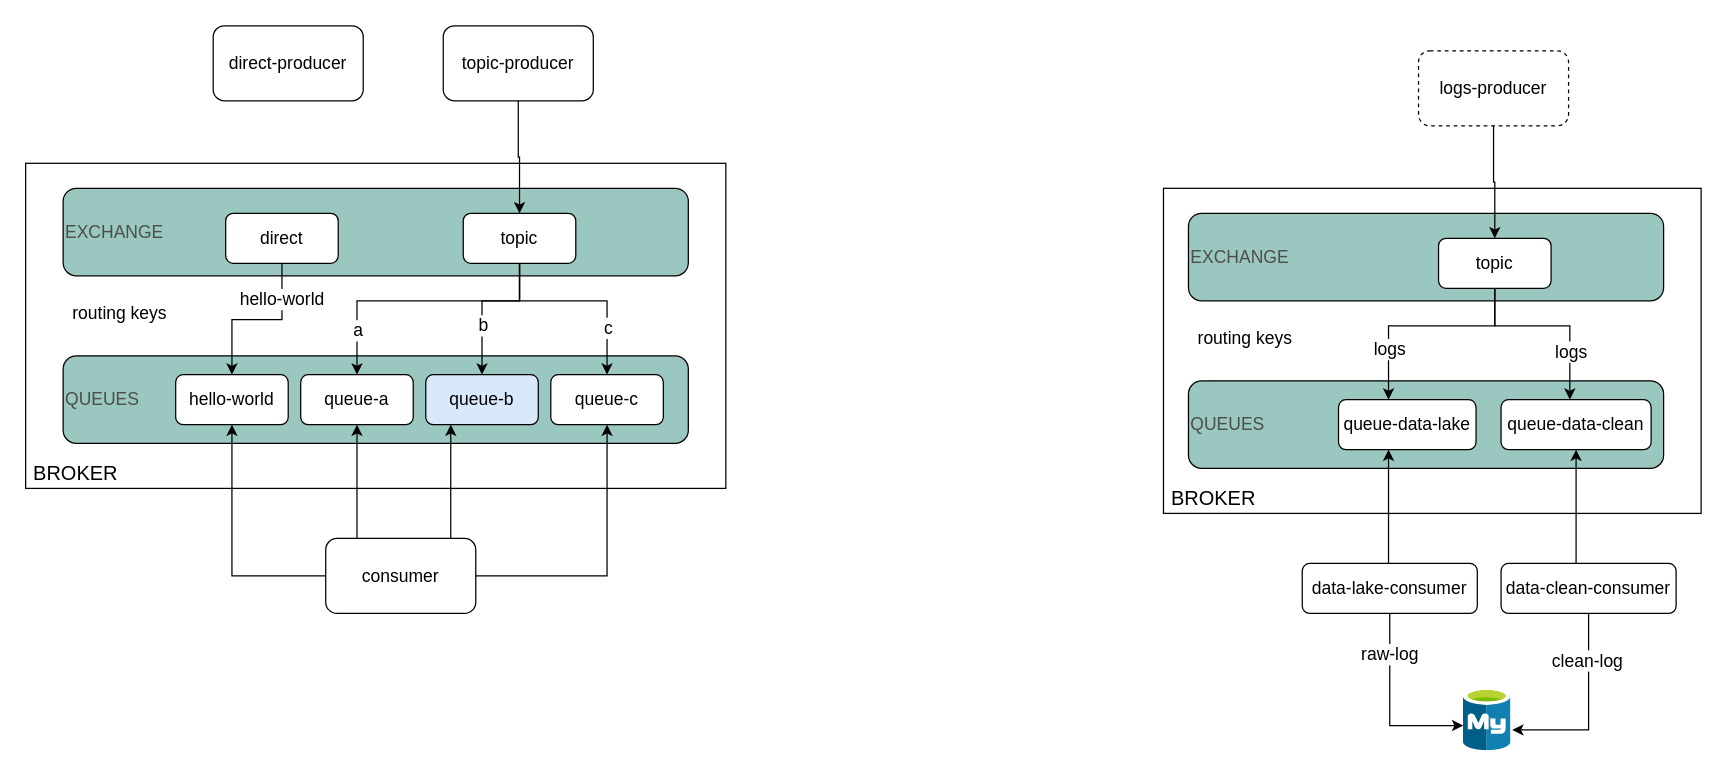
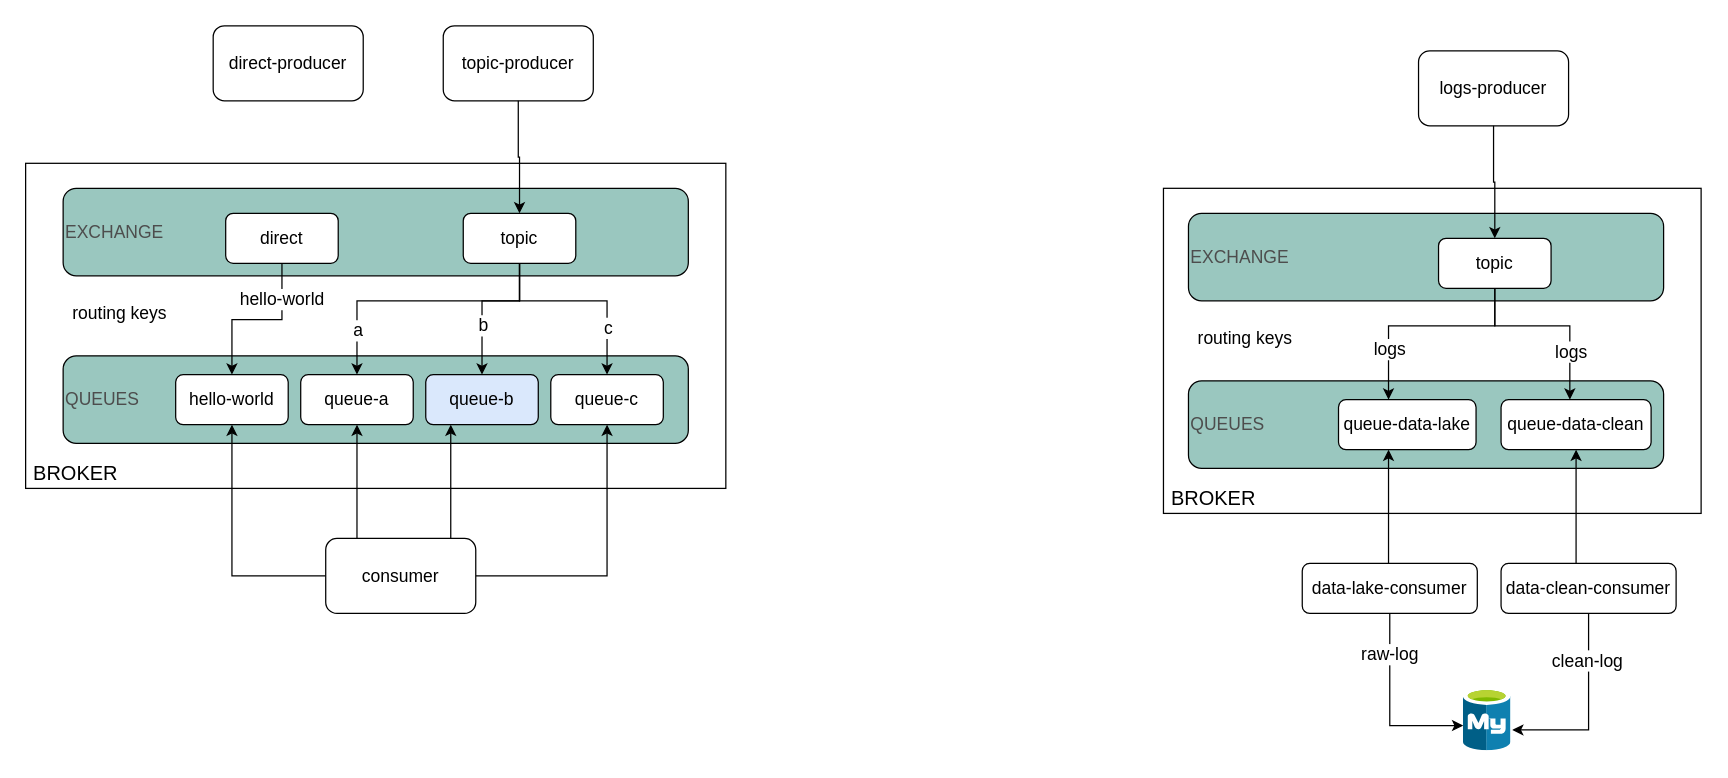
node "logs-producer": style dashed -> solid
